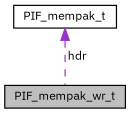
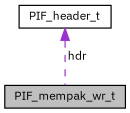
node "PIF_mempak_t": label "PIF_mempak_t" -> "PIF_header_t"
